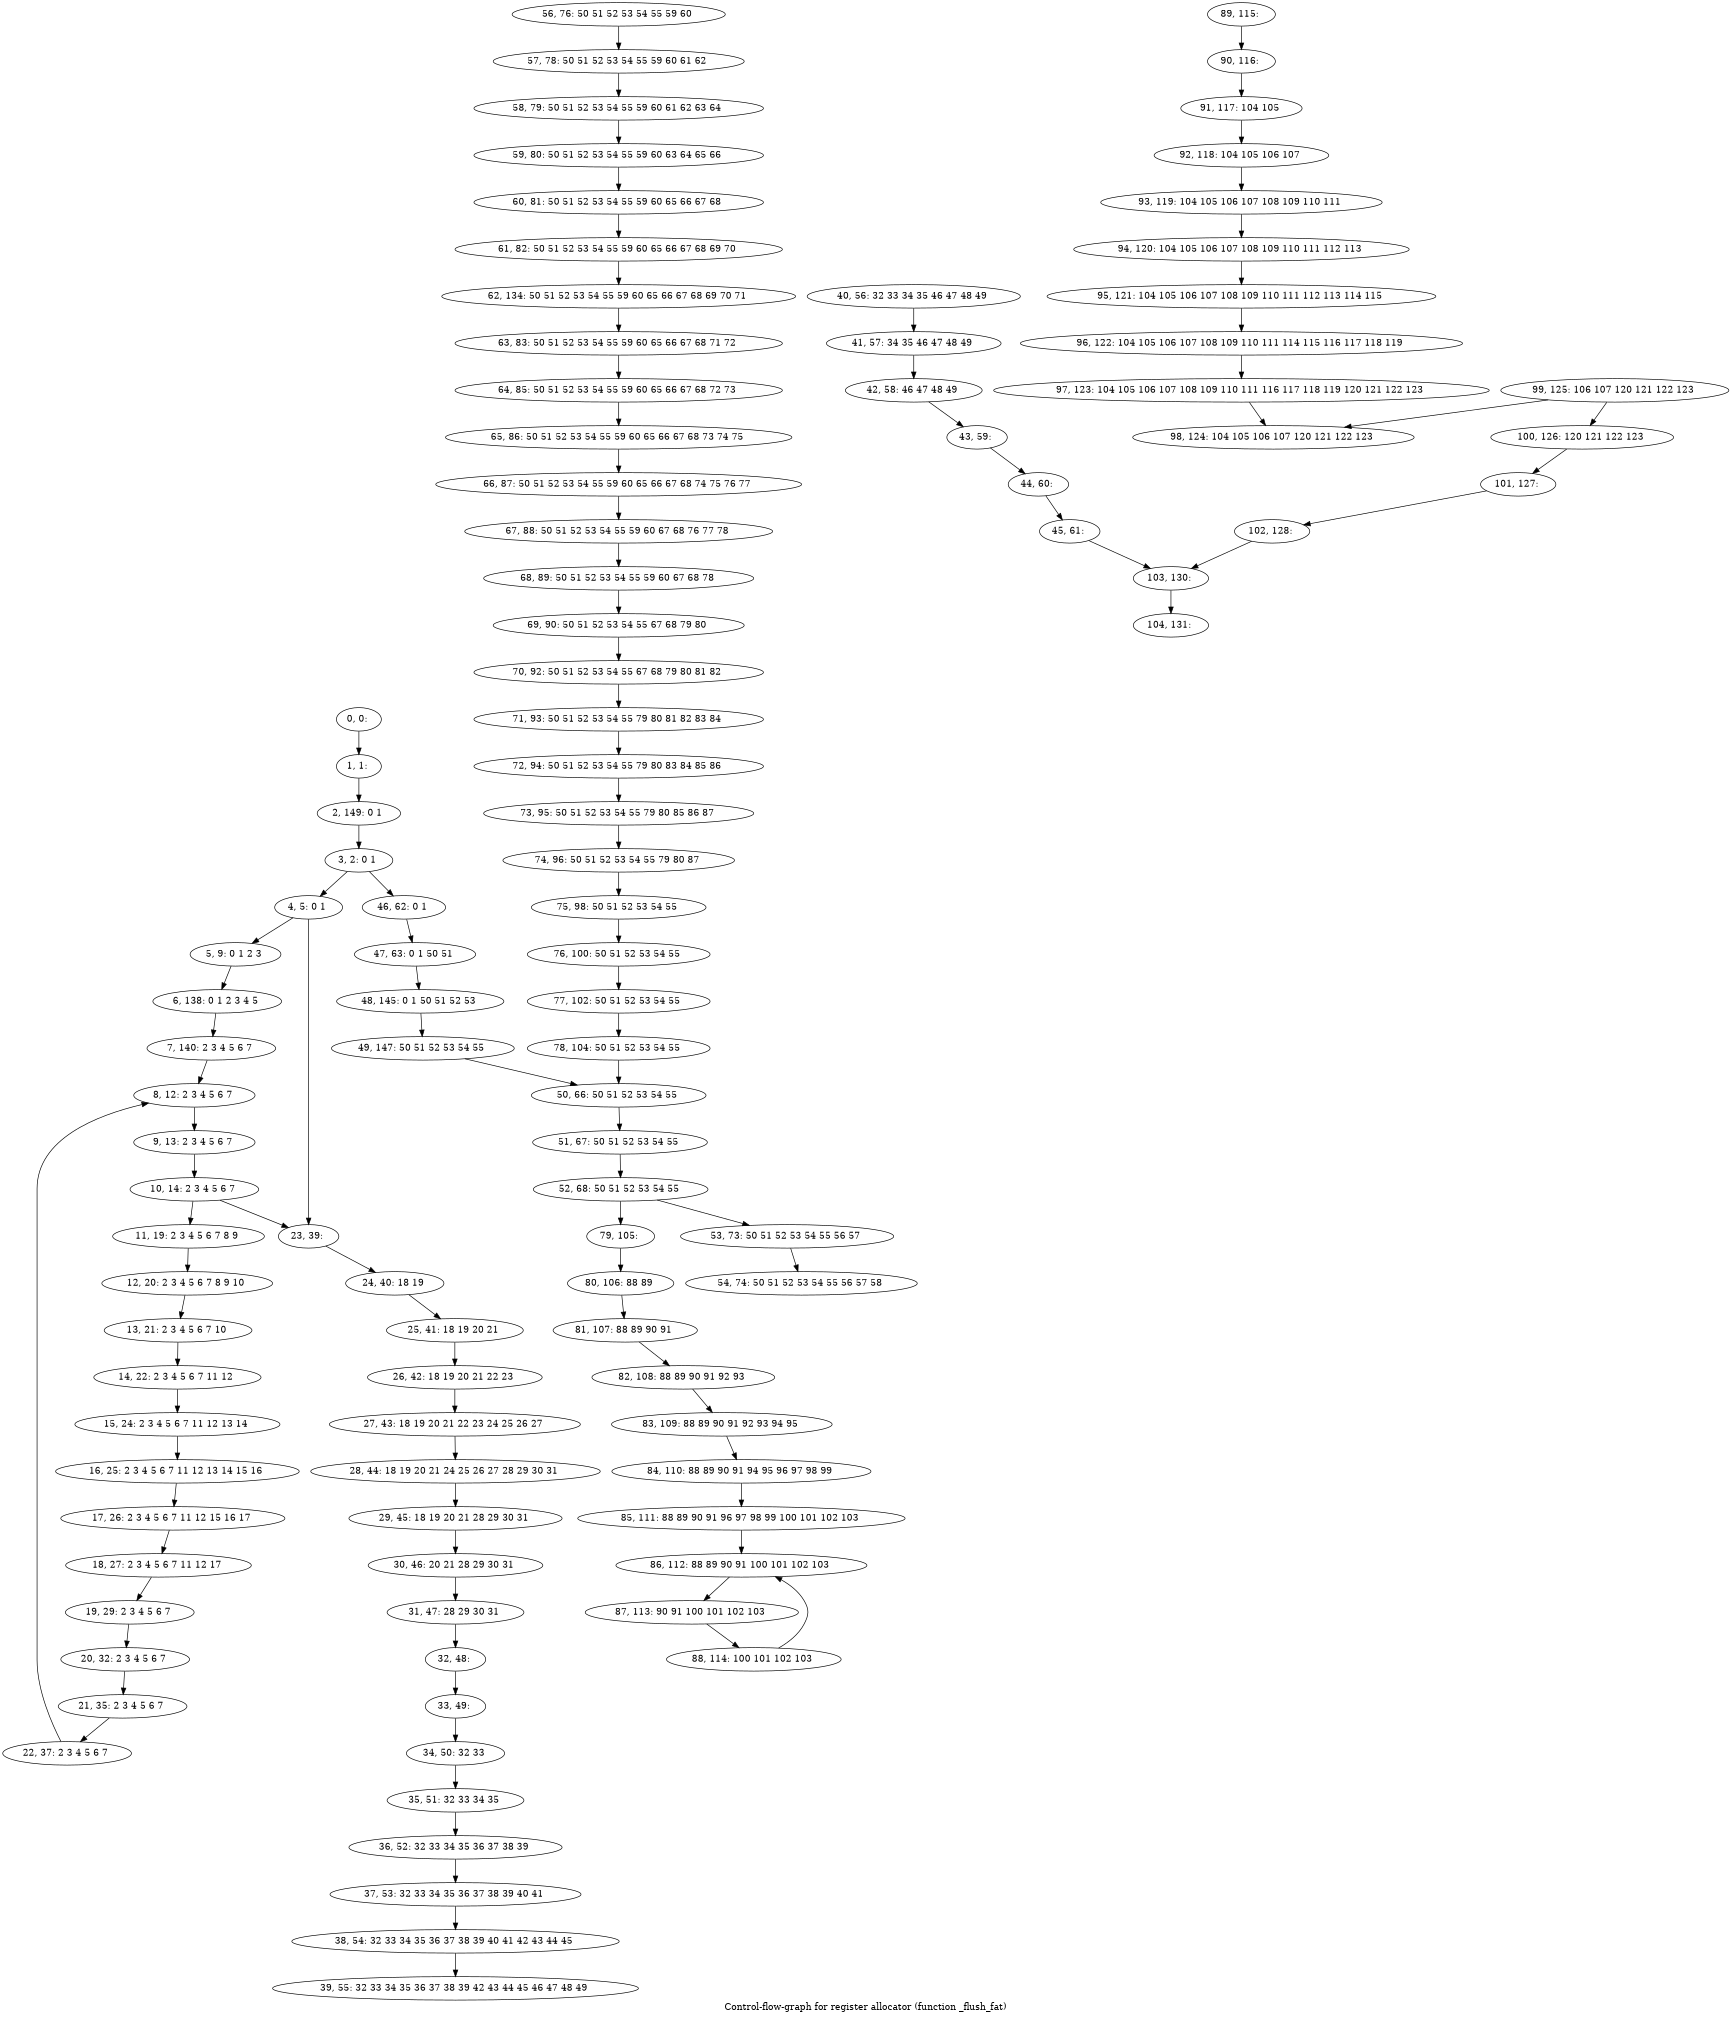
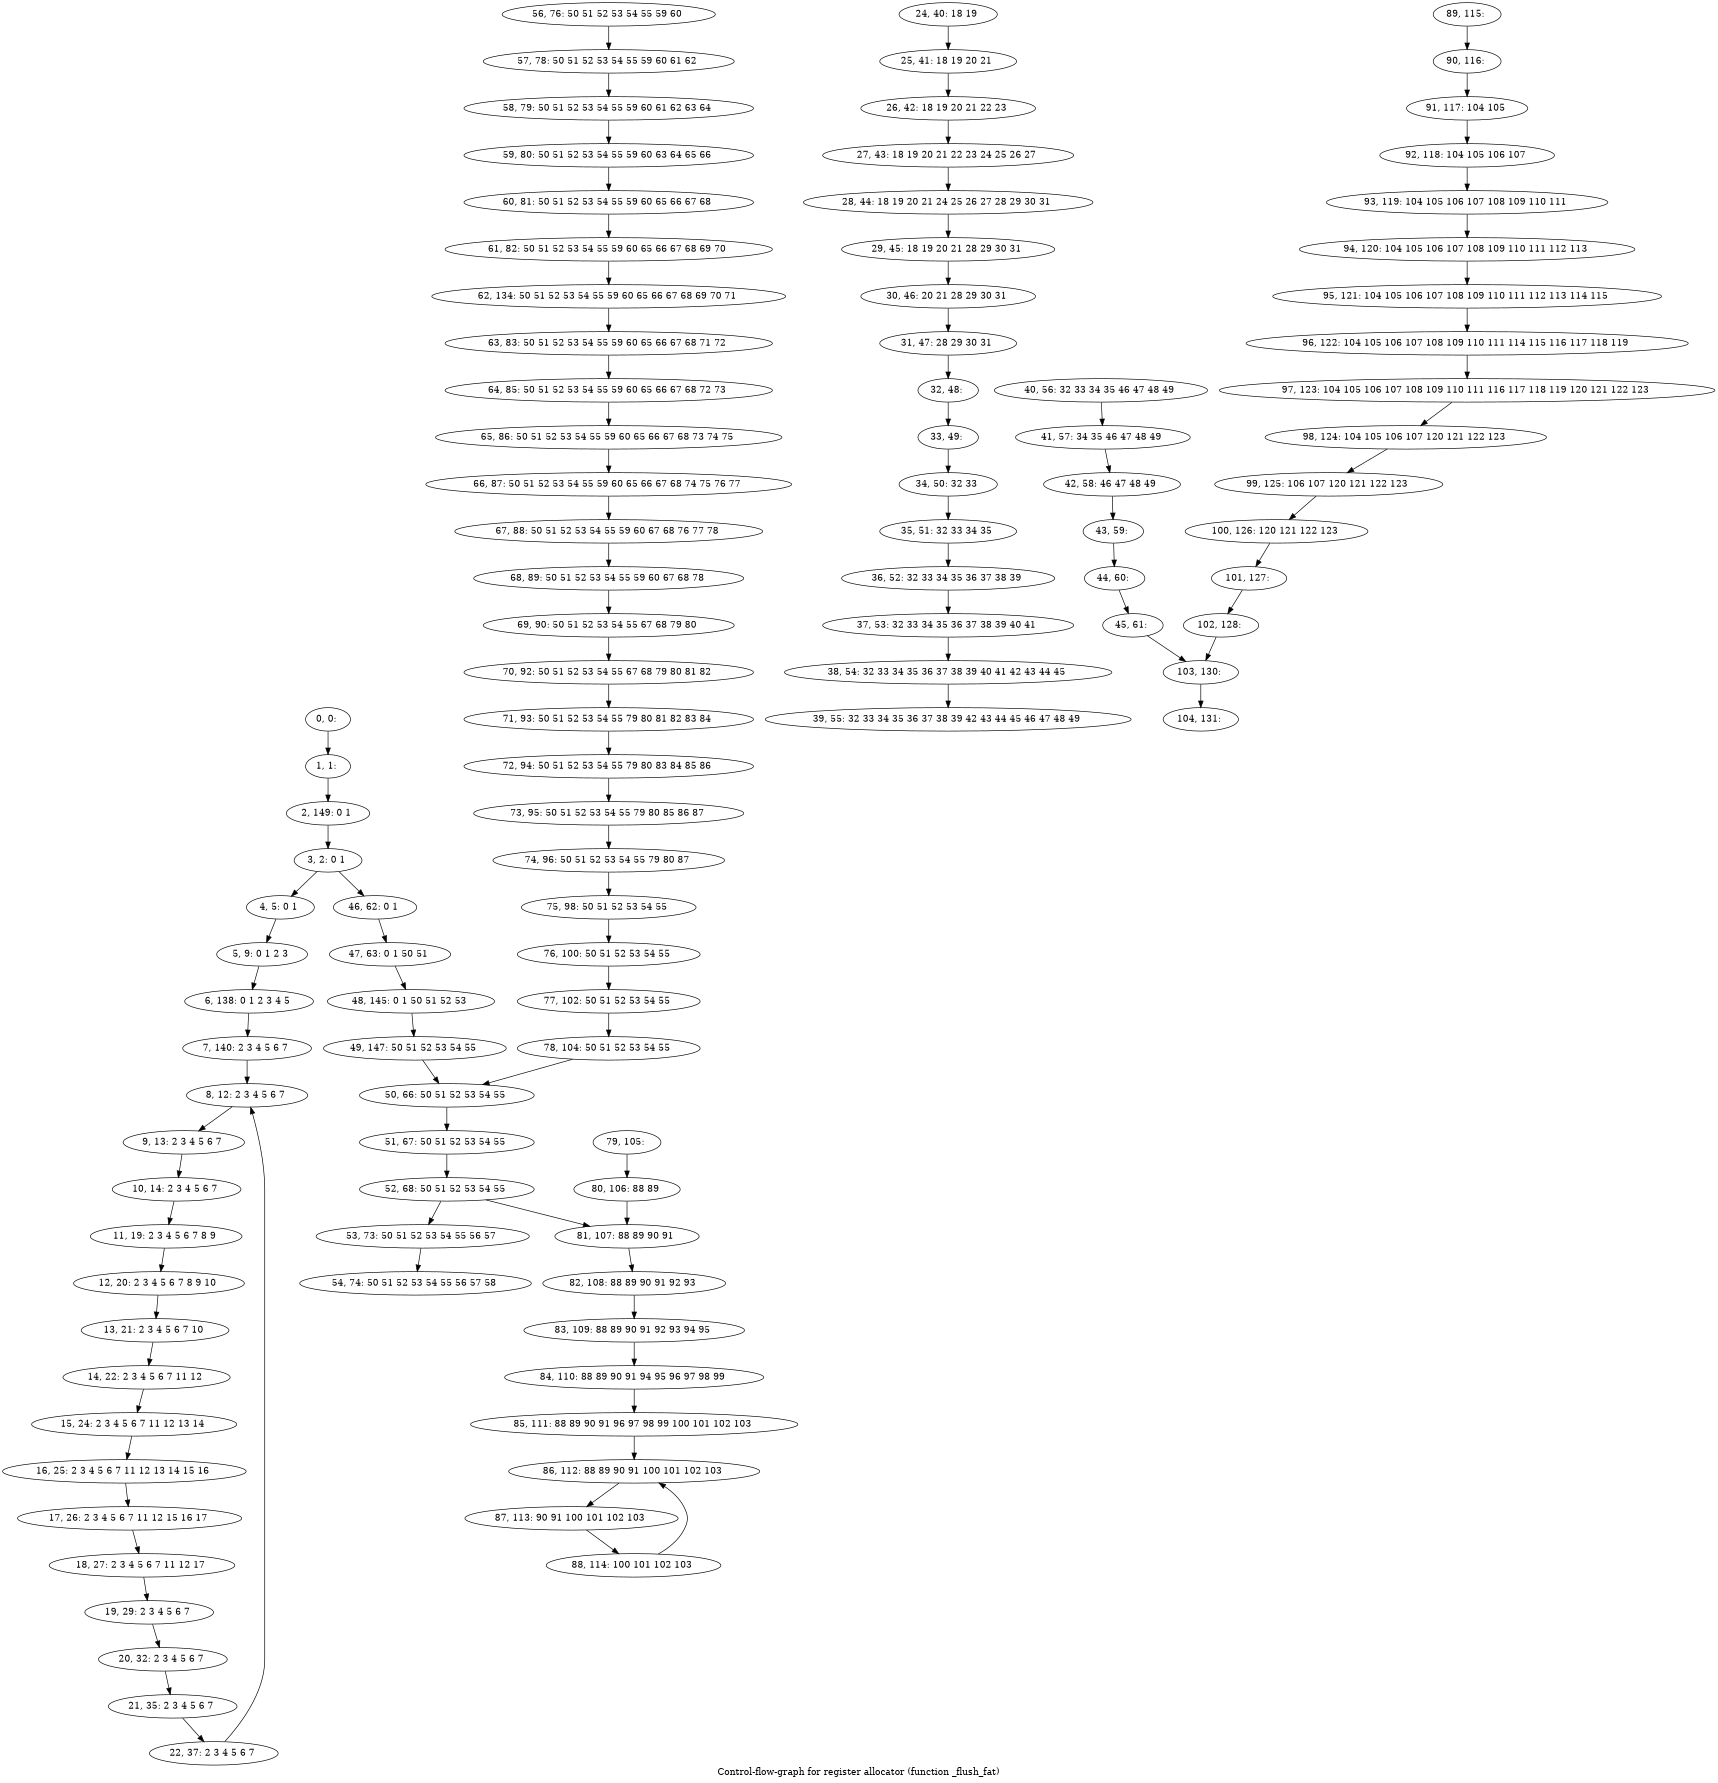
edge "99, 125: 106 107 120 121 122 123" -> "98, 124: 104 105 106 107 120 121 122 123": reversed
edge "52, 68: 50 51 52 53 54 55" -> "79, 105:": now "52, 68: 50 51 52 53 54 55" -> "81, 107: 88 89 90 91"
node "23, 39:": removed
